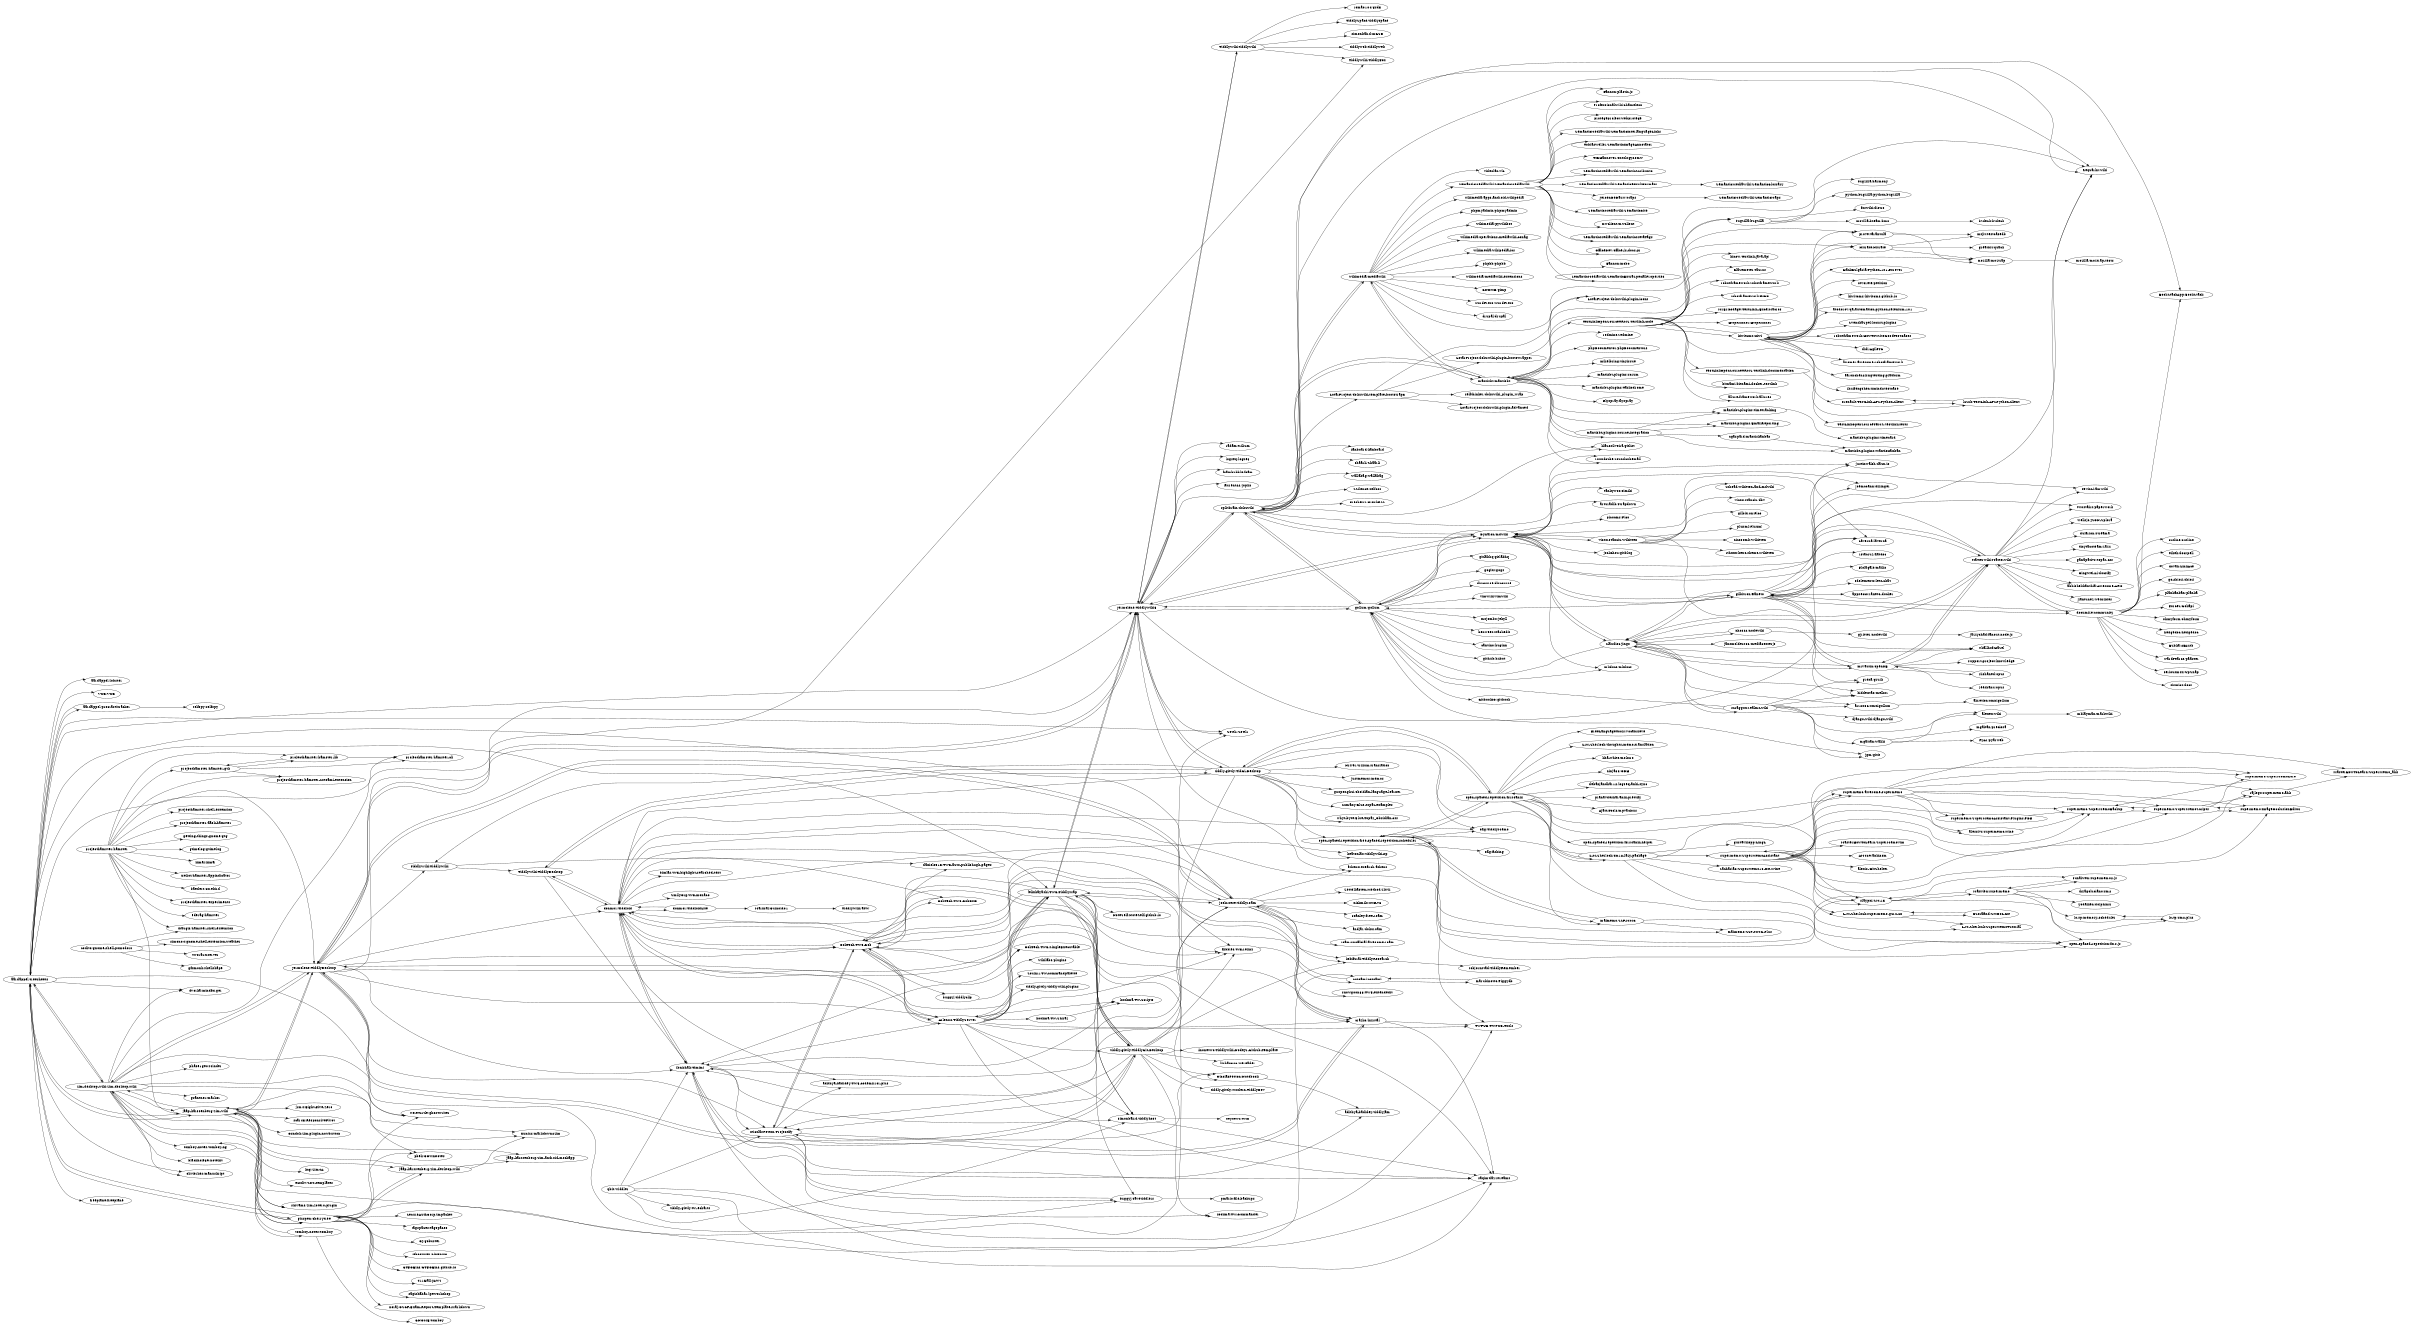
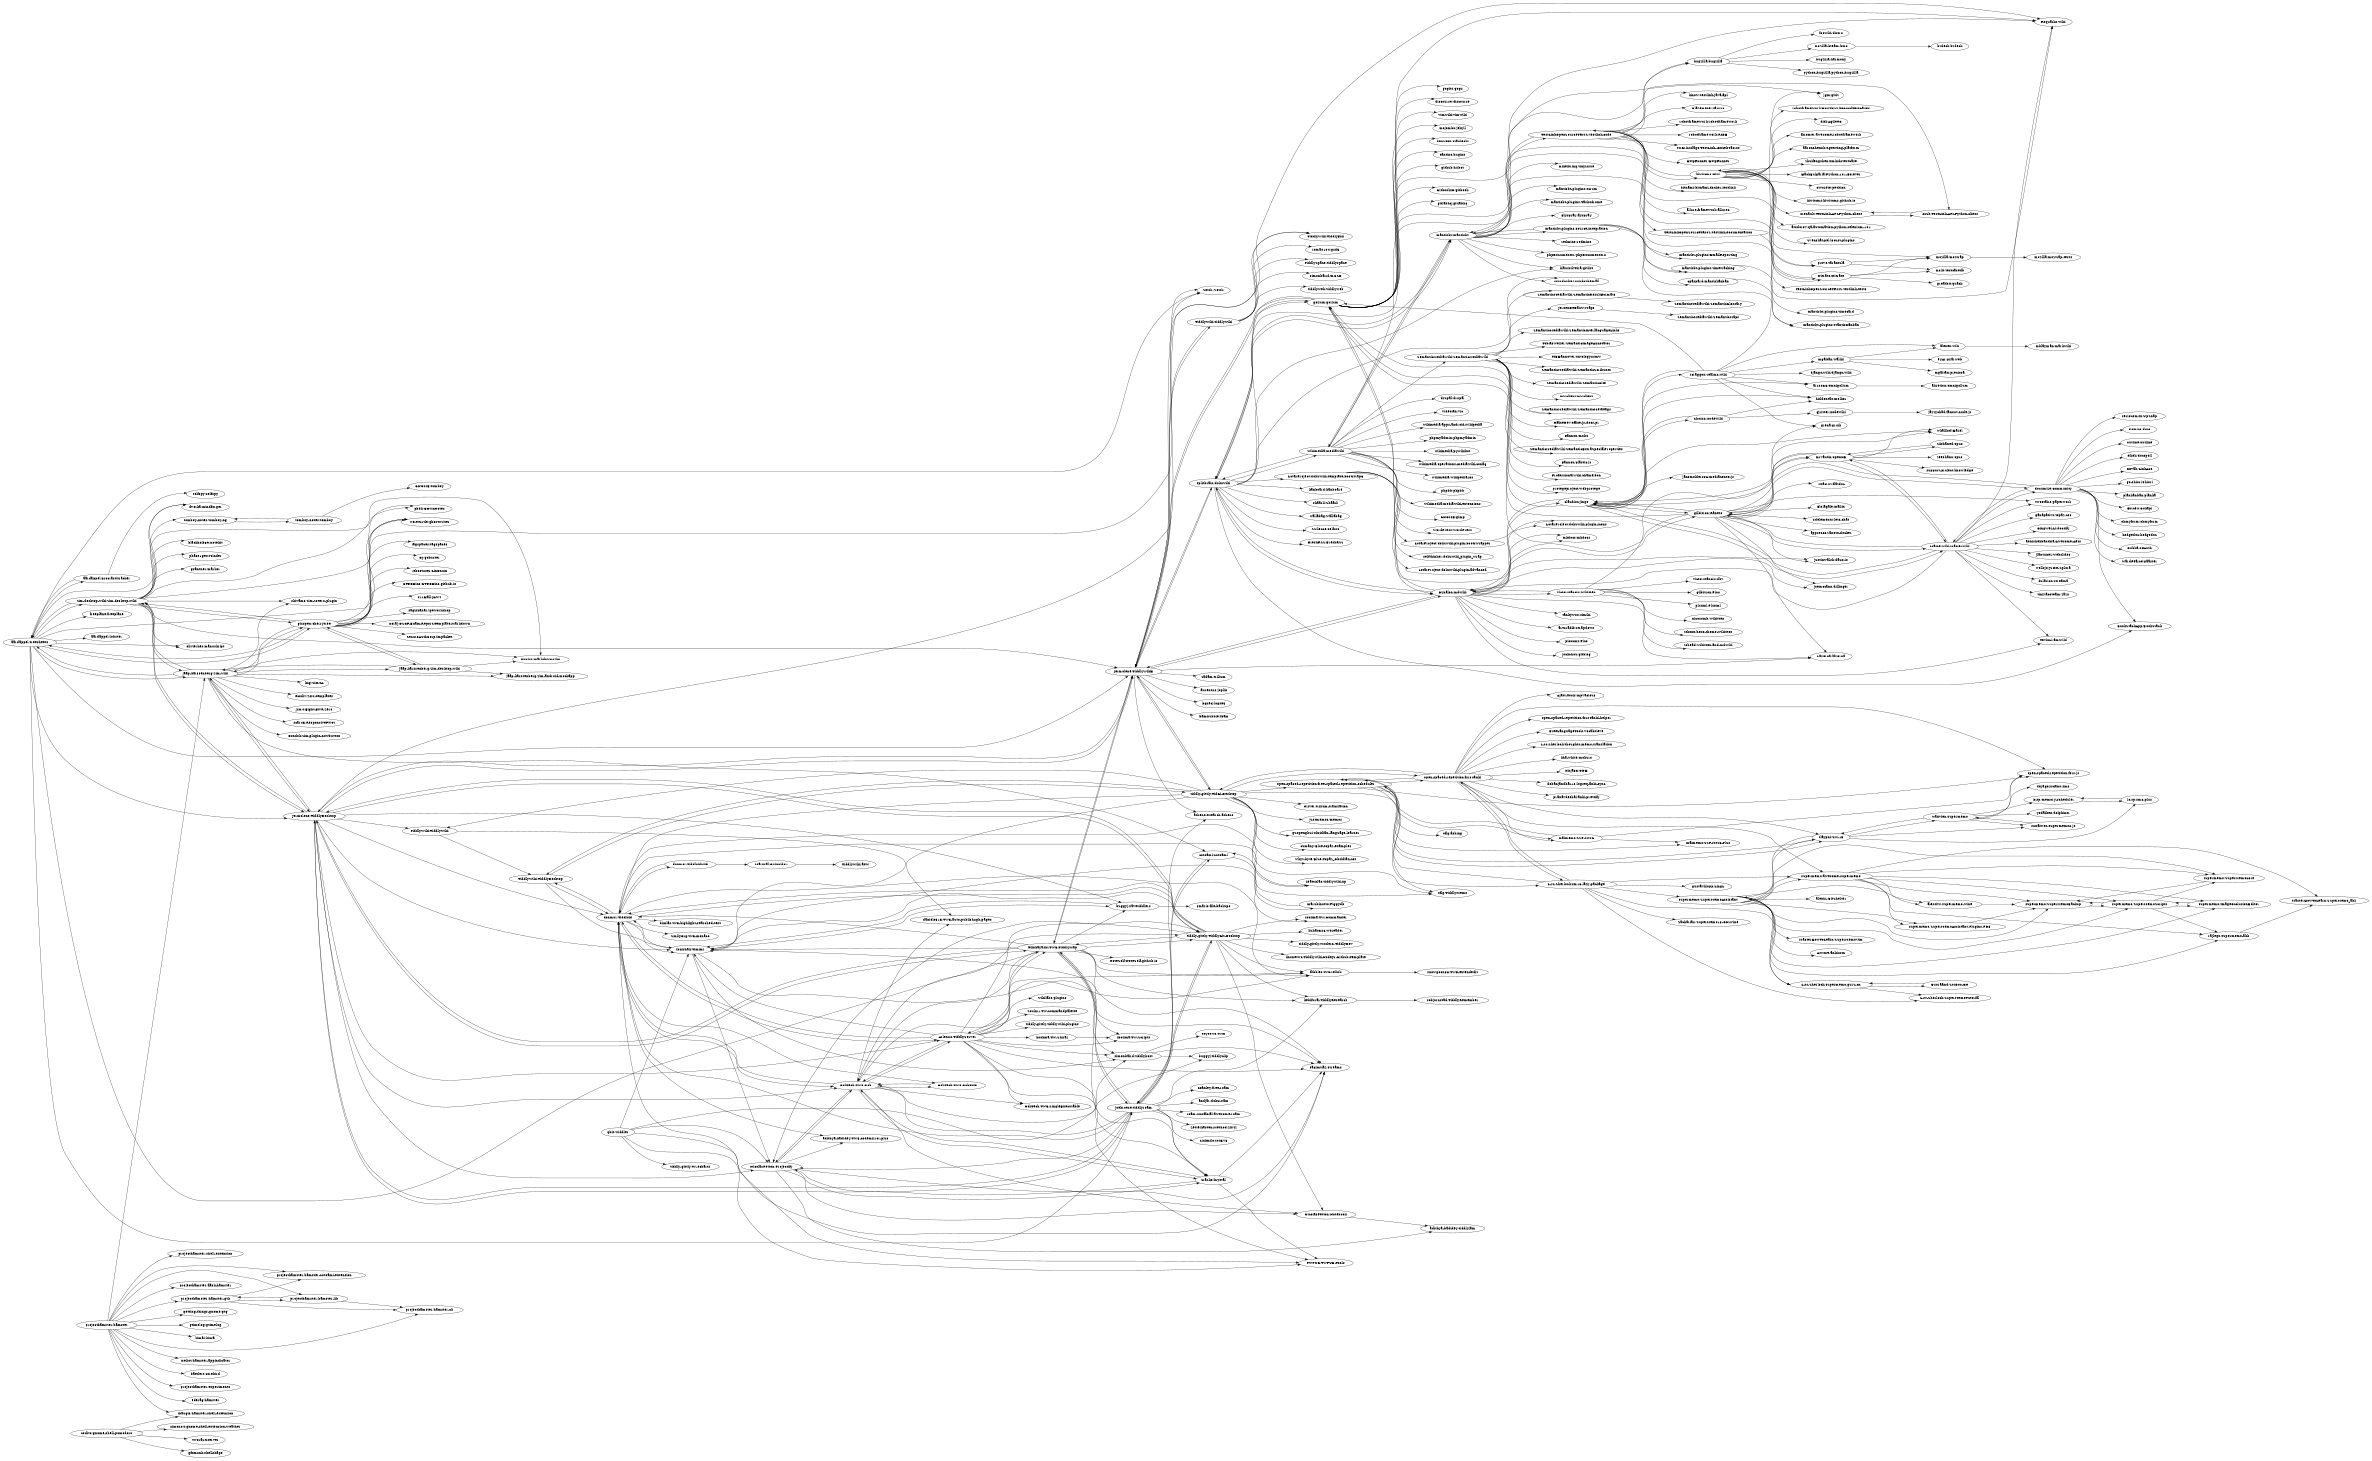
node "VUE/VUE": removed
edge "buggyj/tiddlyclip" -> "simonbaird/tiddlyhost": reversed
edge "joekroese/tiddlyroam" -> "tiddly-gittly/TiddlyGit-Desktop": added
